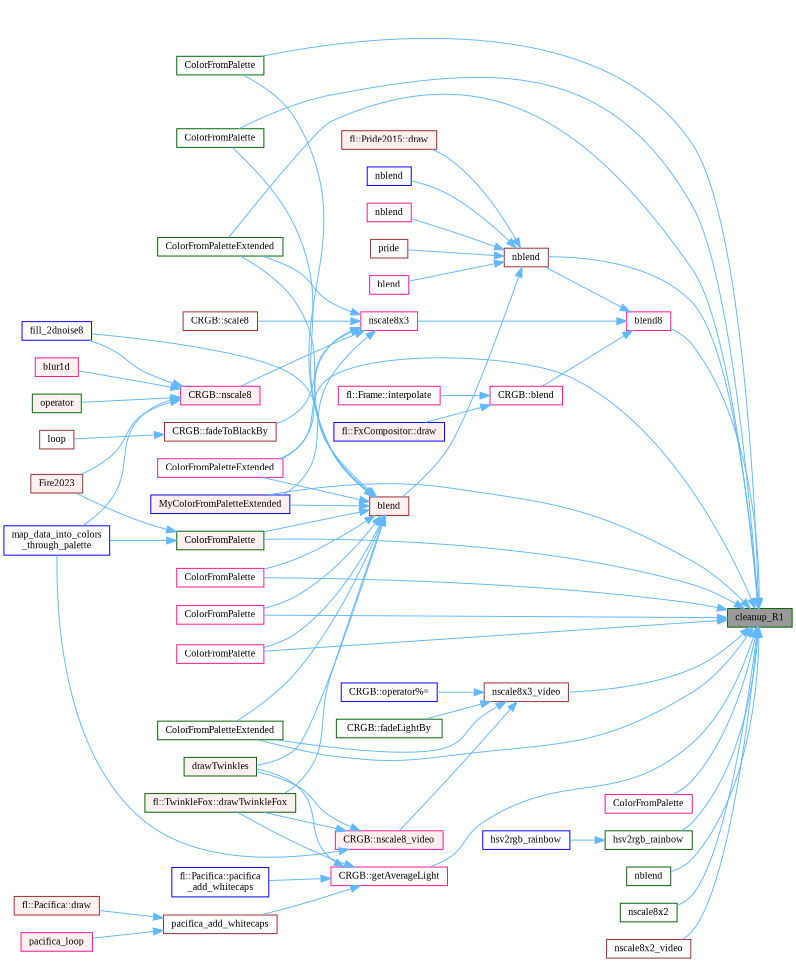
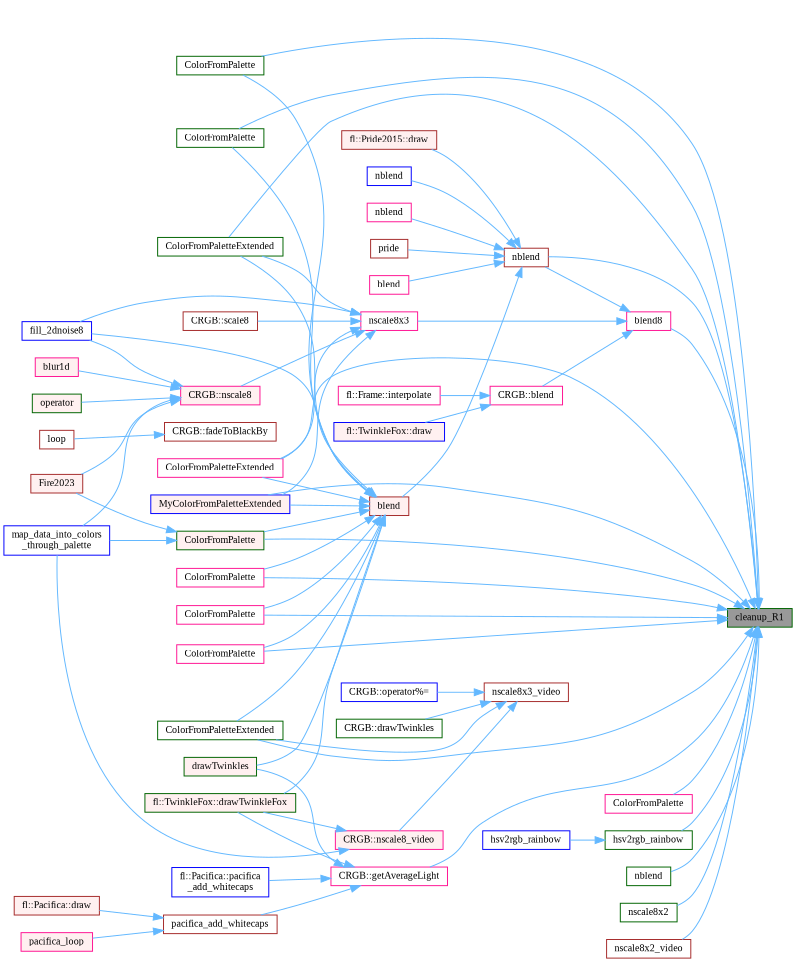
edge "CRGB::fadeToBlackBy" -> "nscale8x3": now "fill_2dnoise8" -> "nscale8x3"
node "fl::FxCompositor::draw": label "fl::FxCompositor::draw" -> "fl::TwinkleFox::draw"
edge "nscale8x3_video" -> "cleanup_R1": removed
node "CRGB::fadeLightBy": label "CRGB::fadeLightBy" -> "CRGB::drawTwinkles"
edge "drawTwinkles" -> "CRGB::nscale8_video": removed
